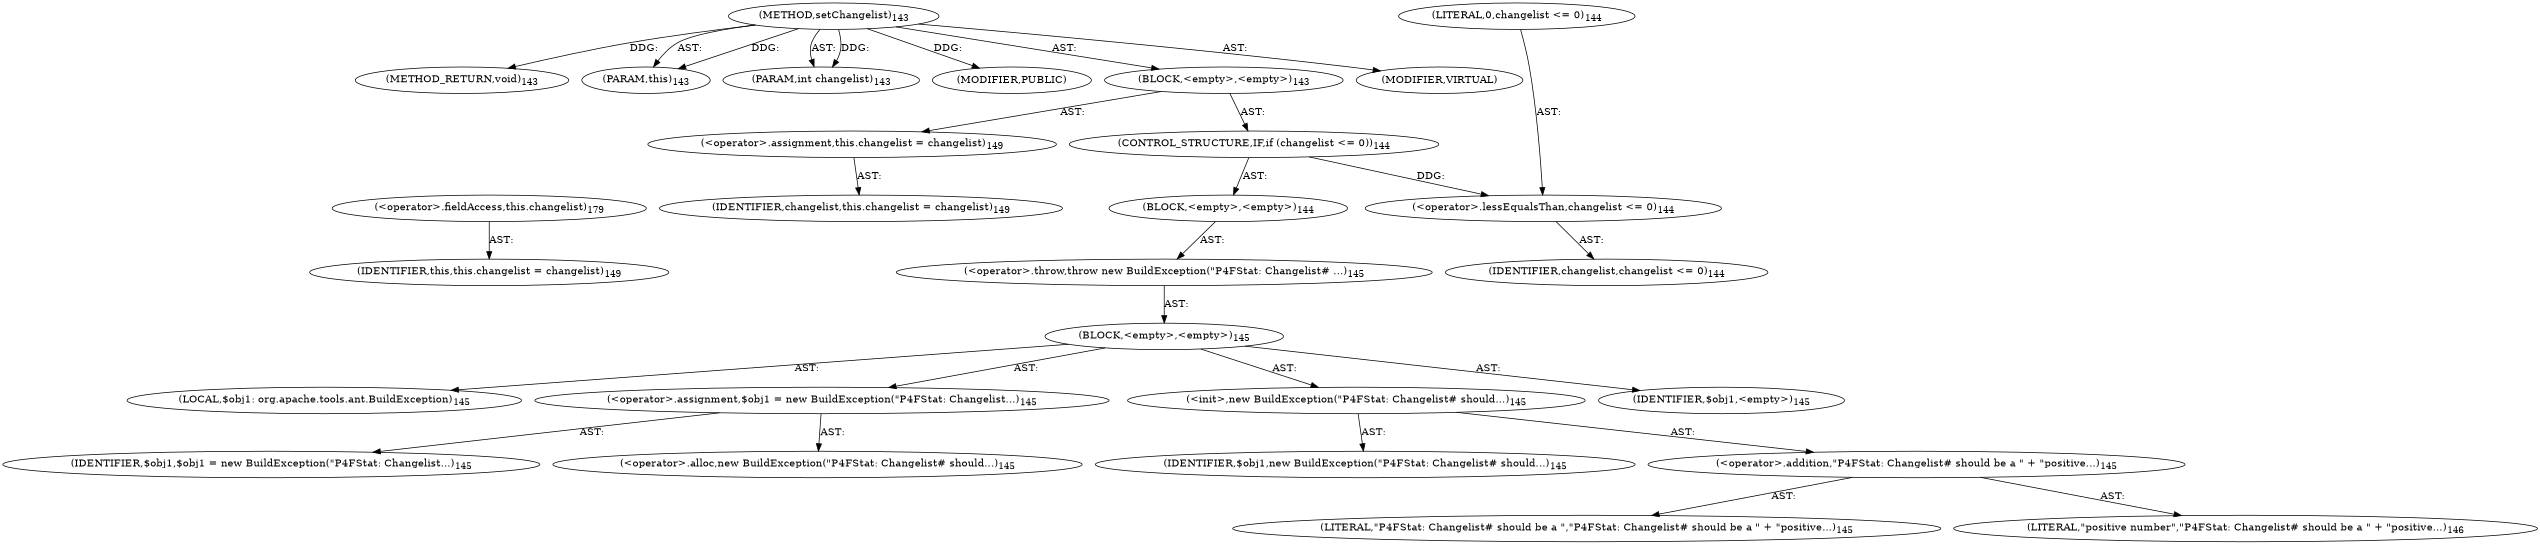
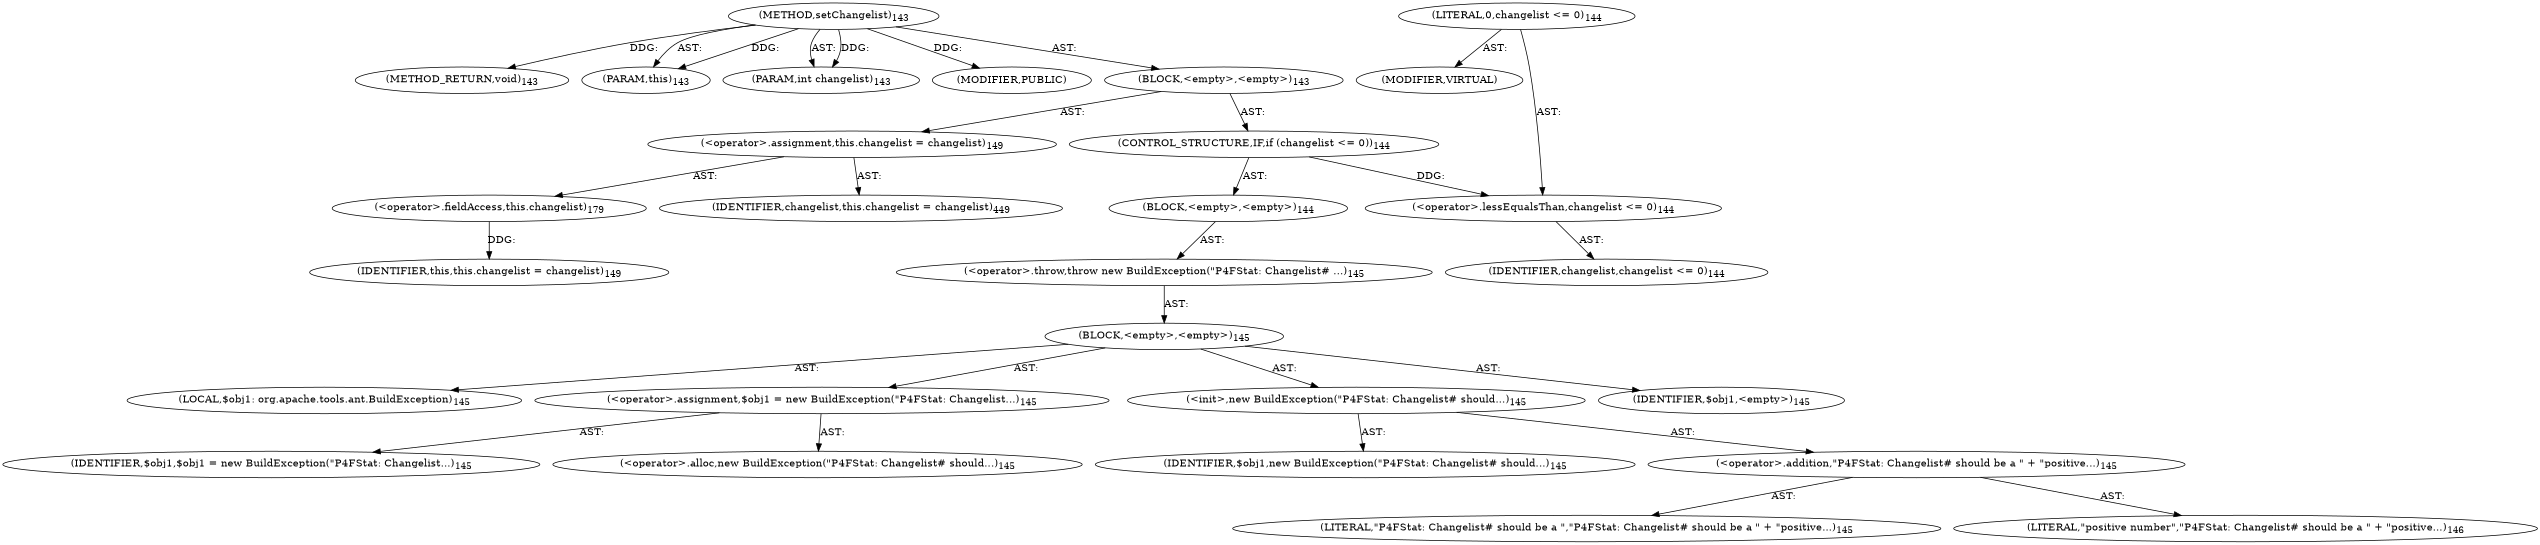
edge "(METHOD,setChangelist)" -> "(MODIFIER,VIRTUAL)": now "(LITERAL,0,changelist <= 0)" -> "(MODIFIER,VIRTUAL)"
edge "(<operator>.assignment,this.changelist = changelist)" -> "(<operator>.fieldAccess,this.changelist)": added, label "AST:"
node "(IDENTIFIER,changelist,this.changelist = changelist)": text "149" -> "449"
edge "(<operator>.fieldAccess,this.changelist)" -> "(IDENTIFIER,this,this.changelist = changelist)": label "AST: " -> "DDG: "
